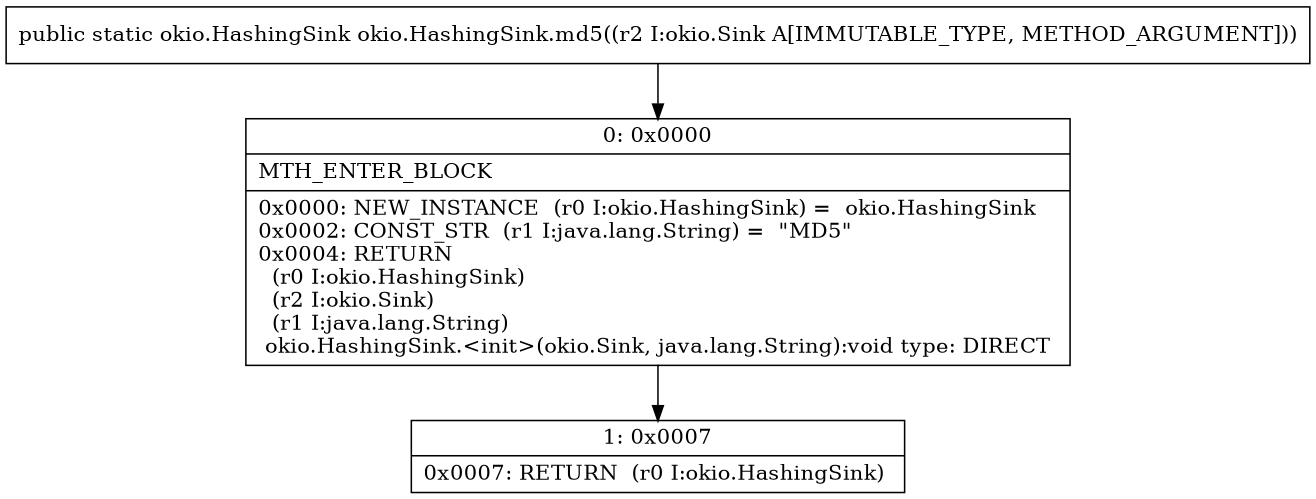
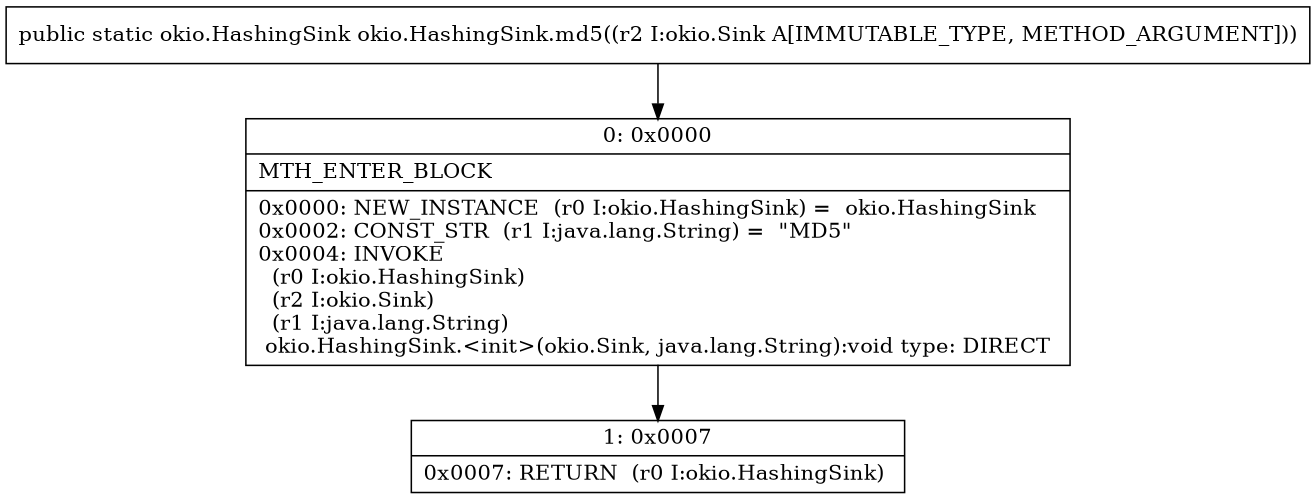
node "0: 0x0000": text "0x0004: RETURN" -> "0x0004: INVOKE"
